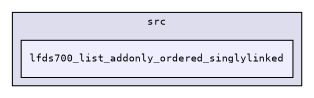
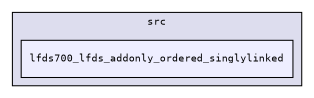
node "lfds700_list_addonly_ordered_singlylinked": label "lfds700_list_addonly_ordered_singlylinked" -> "lfds700_lfds_addonly_ordered_singlylinked"
